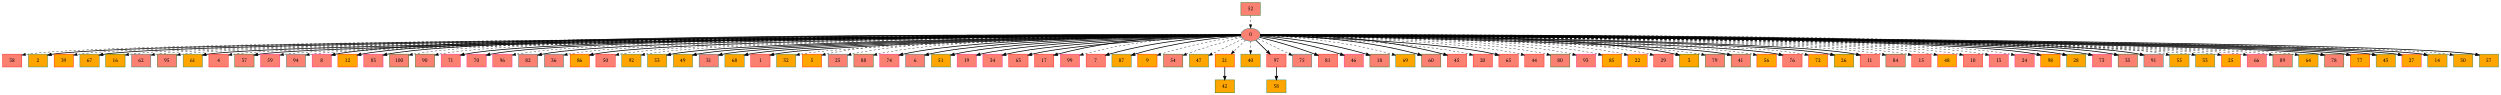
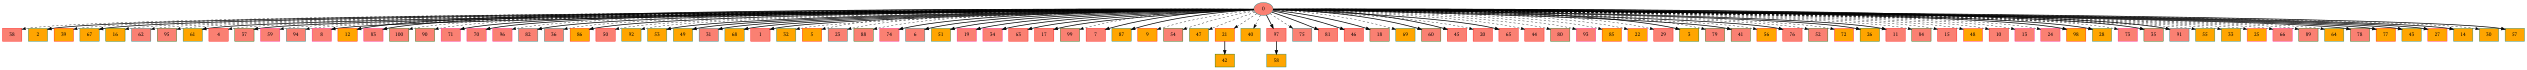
edge "52" -> "0": reversed
edge "0" -> "73": style bold -> dashed
node "99": color deeppink -> darkgreen
node "46": color deeppink -> red
